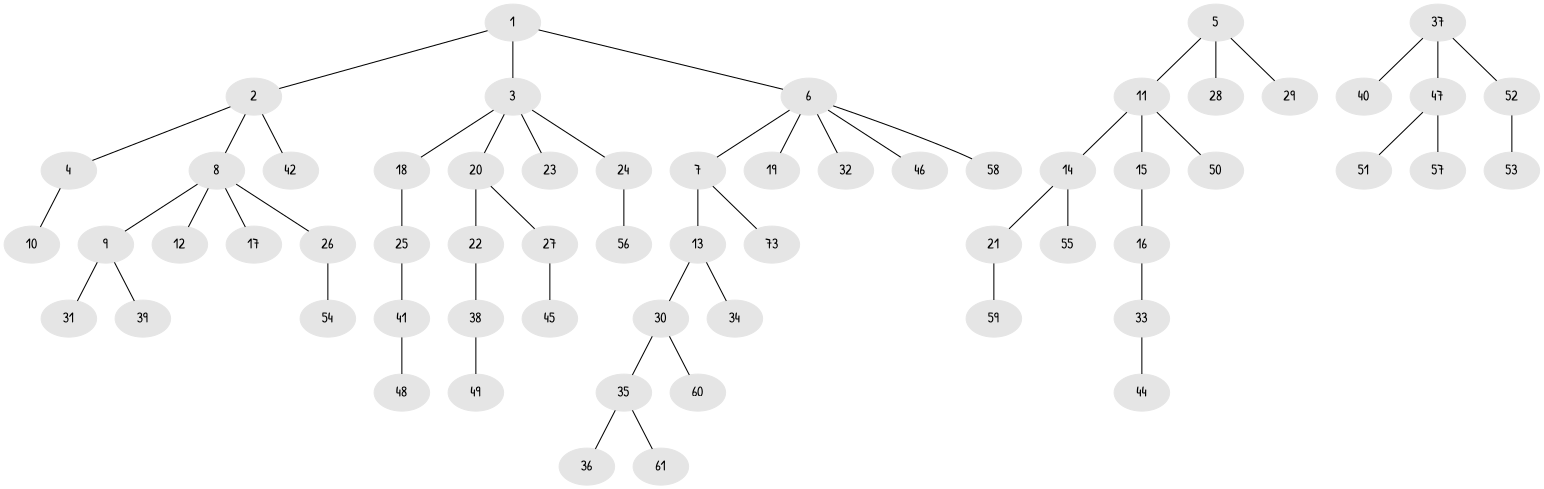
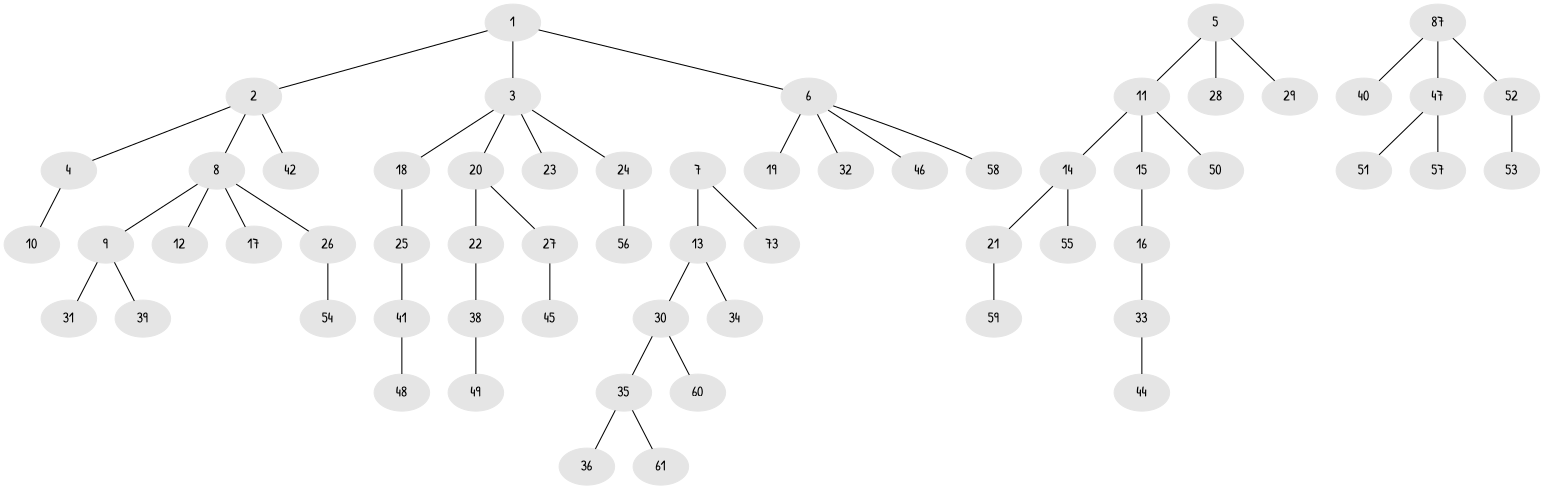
node "37": label "37" -> "87"
edge "6" -- "7": removed
